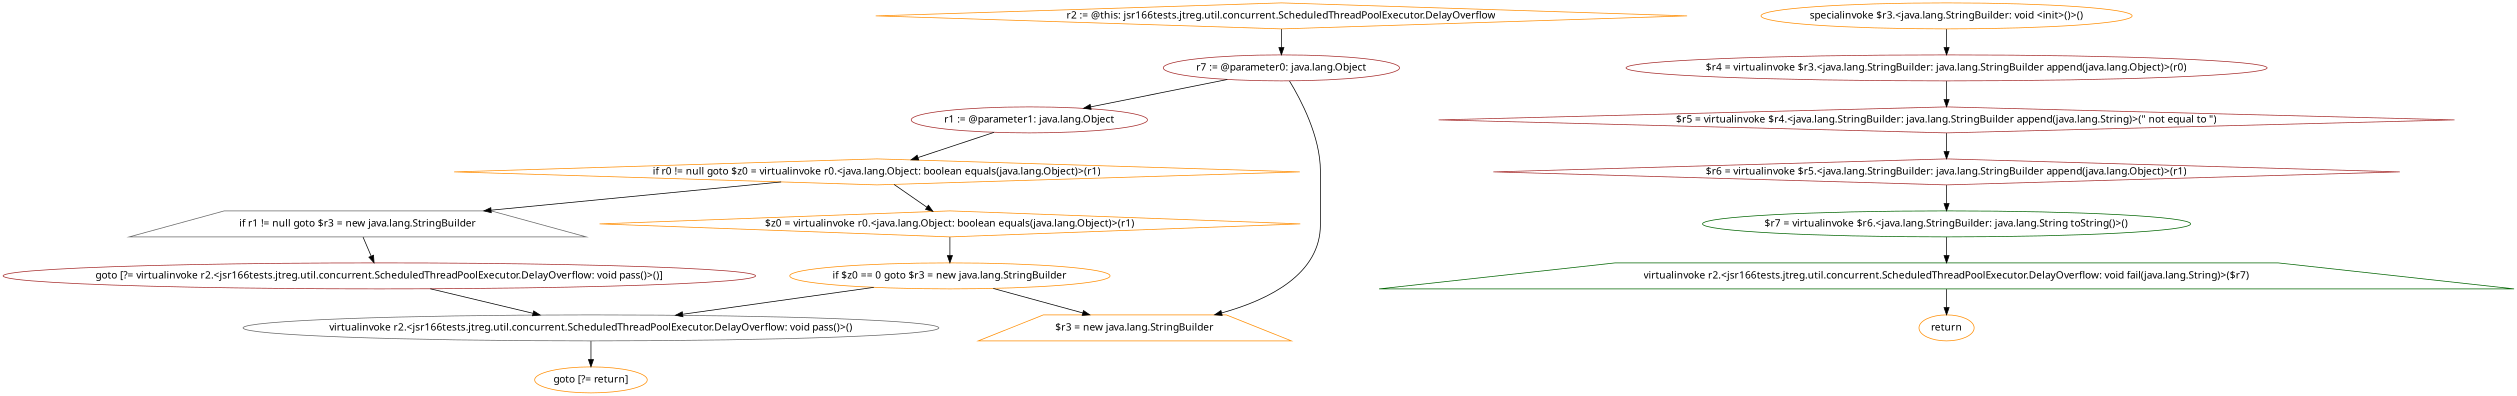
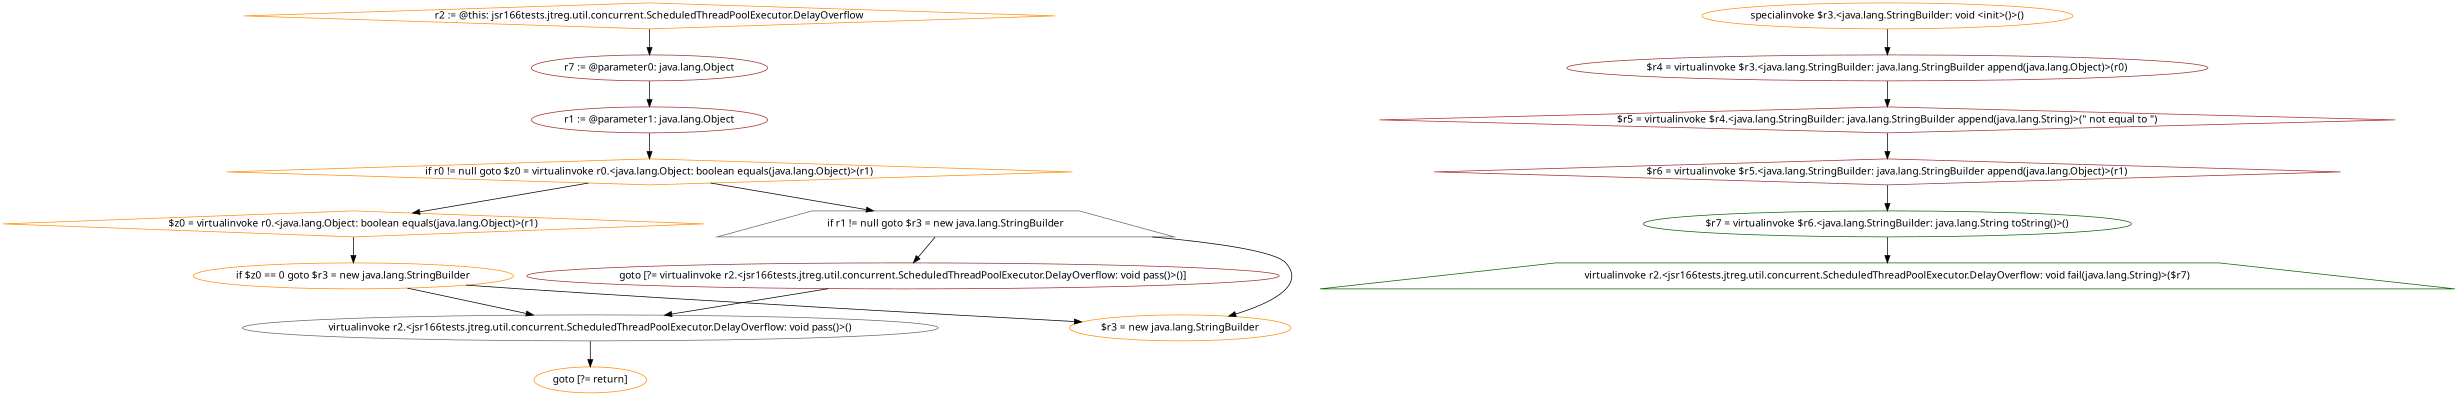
edge "r7 := @parameter0: java.lang.Object" -> "$r3 = new java.lang.StringBuilder": now "if r1 != null goto $r3 = new java.lang.StringBuilder" -> "$r3 = new java.lang.StringBuilder"
node "$r3 = new java.lang.StringBuilder": shape trapezium -> ellipse
node "return": removed
